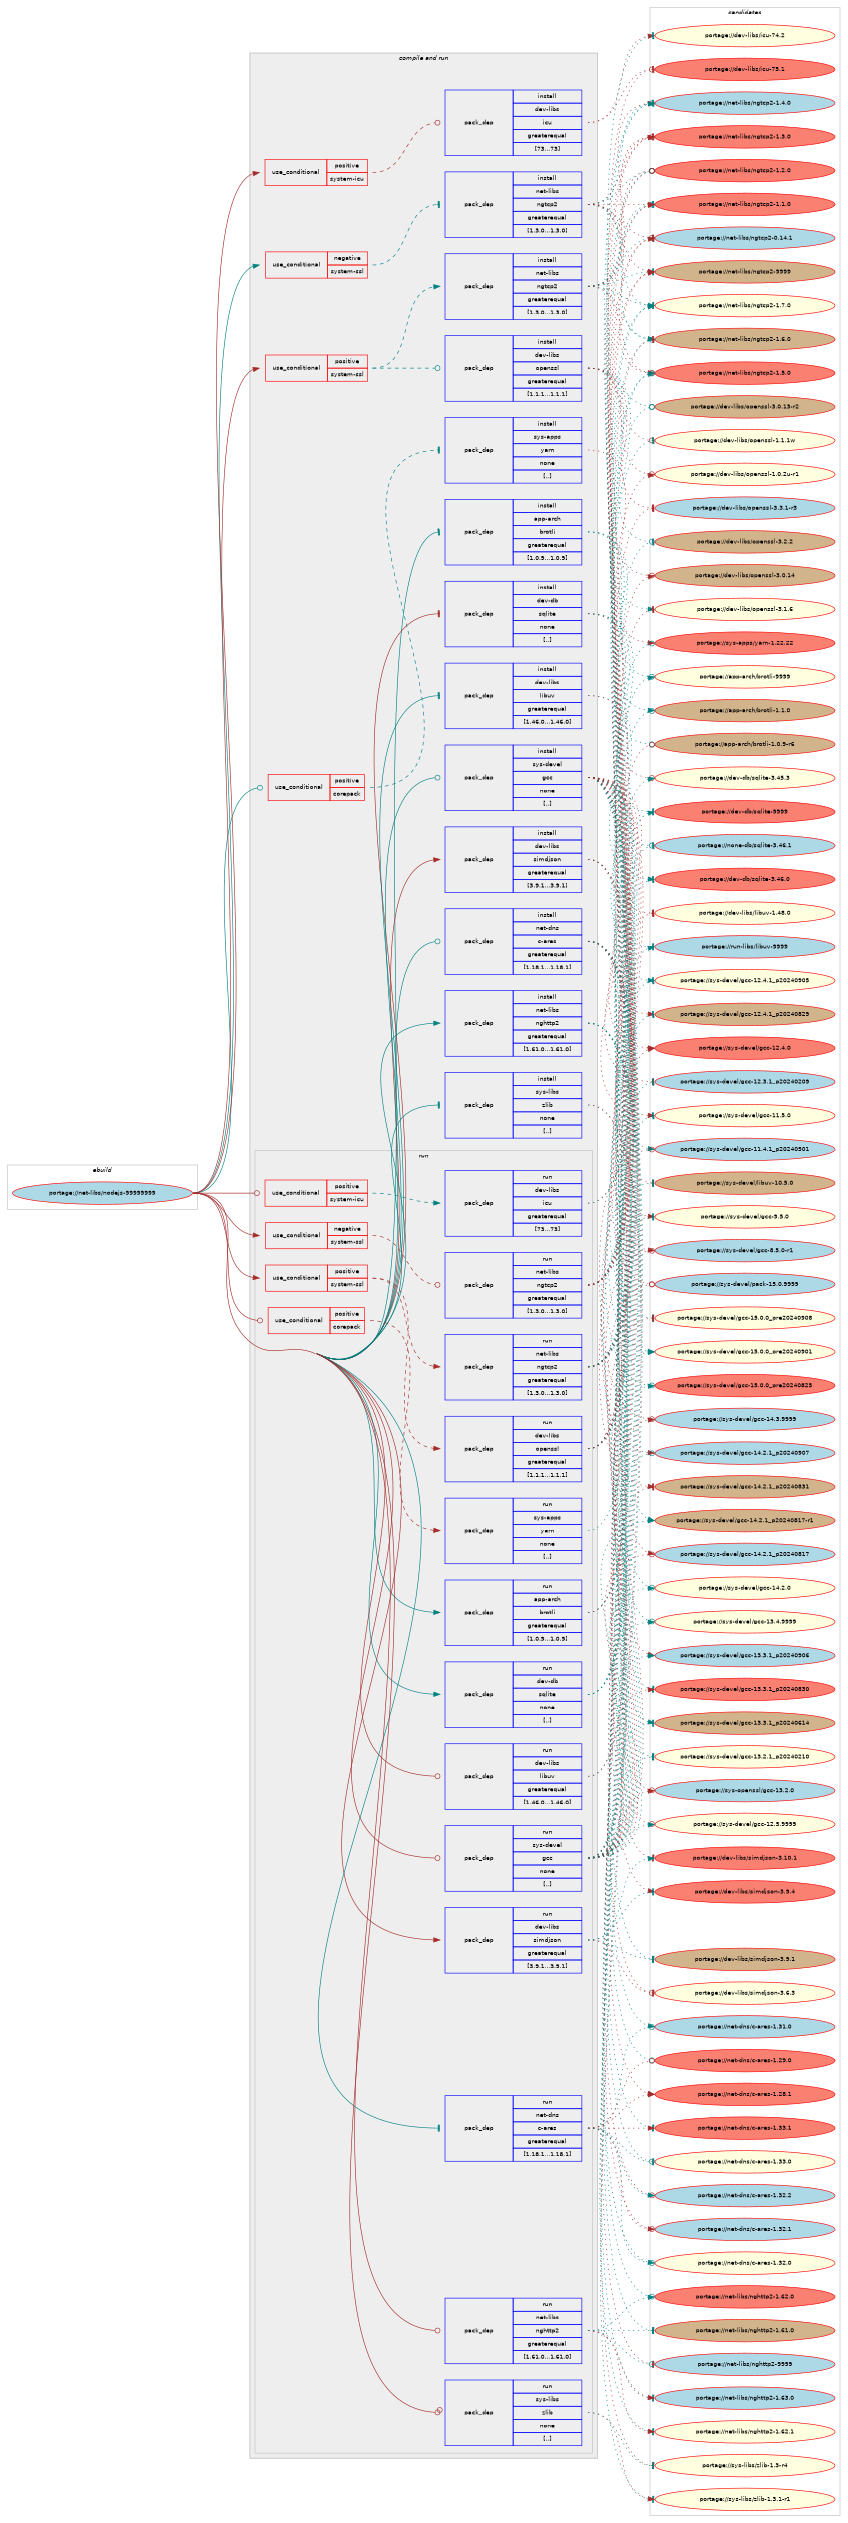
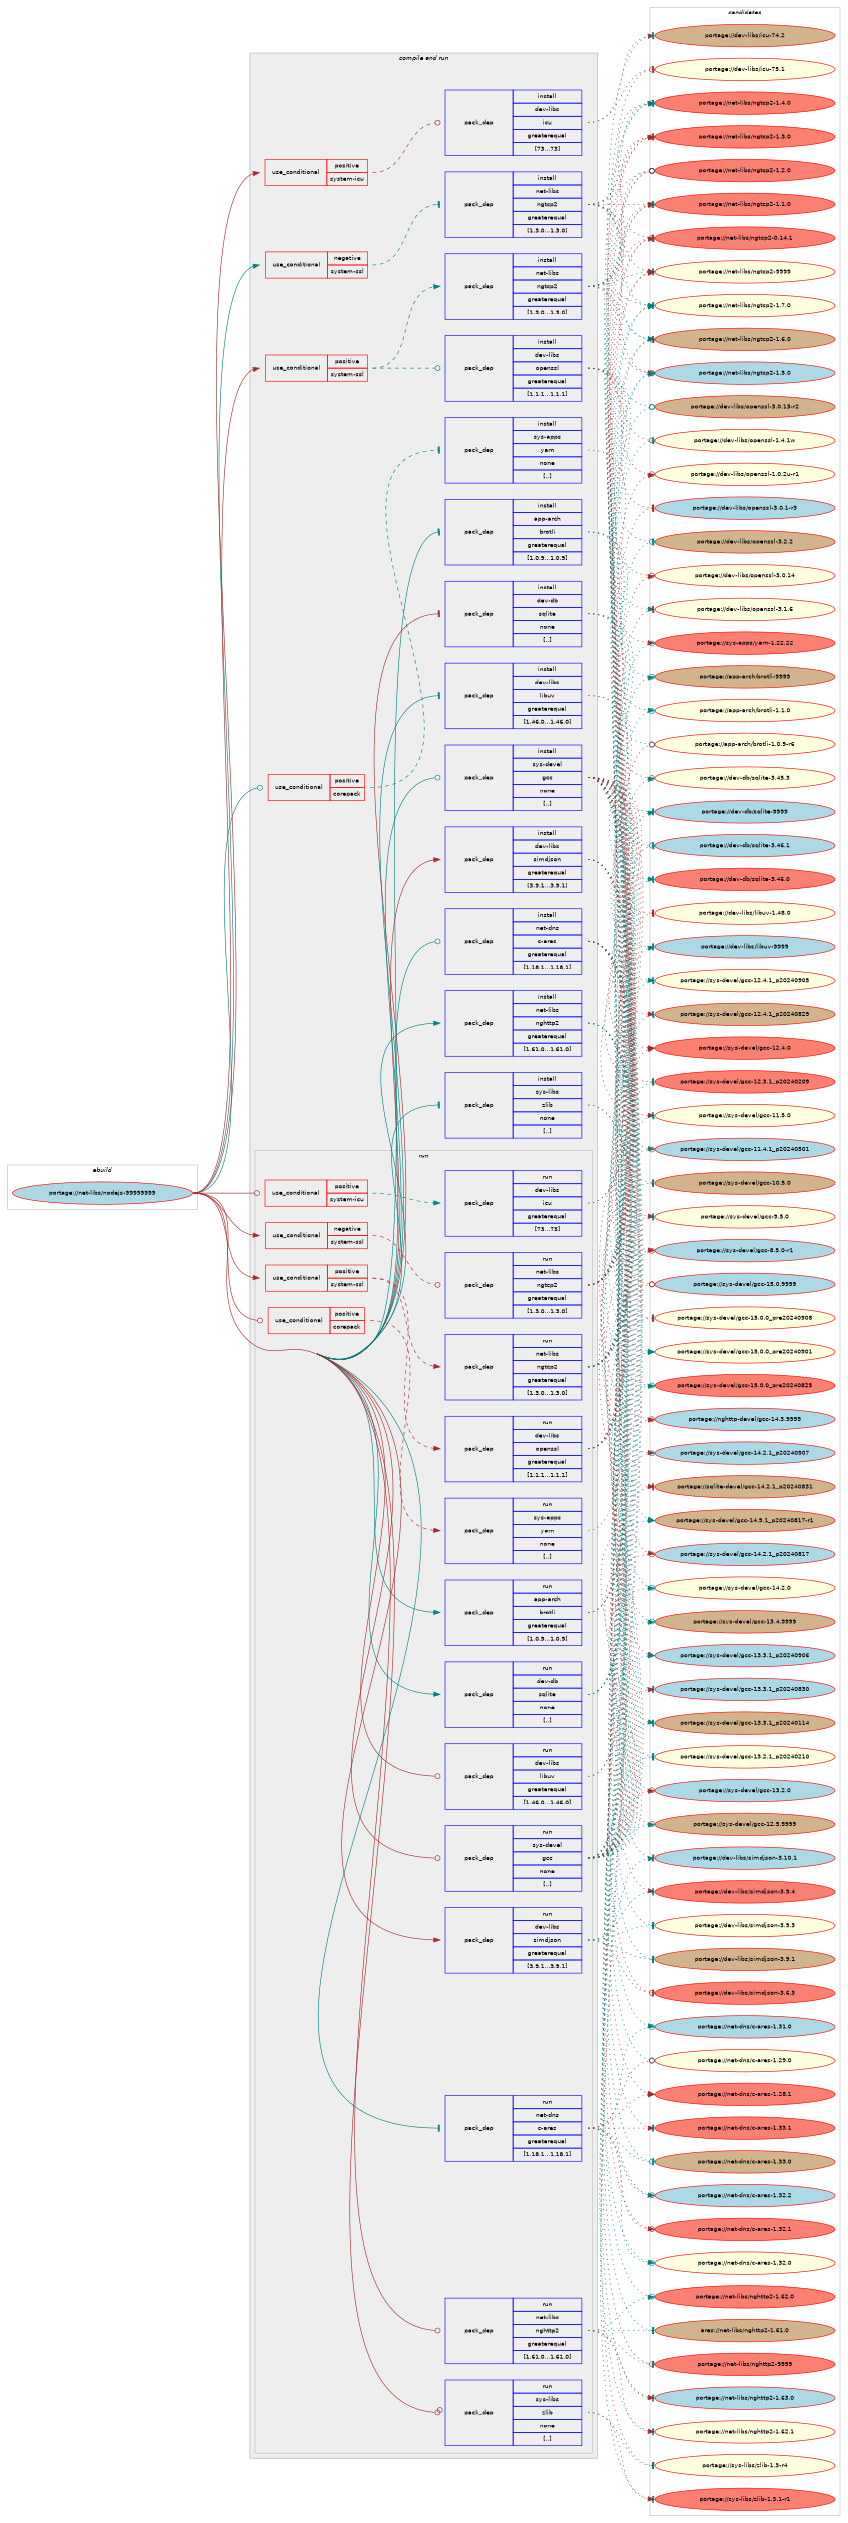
node "portage://dev-libs/icu-74.2": fillcolor lightyellow -> tan
node "portage://dev-libs/icu-75.1": fillcolor salmon -> lightyellow
node "portage://net-libs/ngtcp2-1.4.0": fillcolor lightblue -> salmon
node "portage://net-libs/ngtcp2-0.14.1": fillcolor lightblue -> salmon
node "portage://net-libs/ngtcp2-9999": fillcolor tan -> lightyellow
node "portage://net-libs/ngtcp2-1.5.0": fillcolor salmon -> lightblue
node "portage://dev-libs/openssl-1.1.1w": label "portage://dev-libs/openssl-1.1.1w" -> "portage://dev-libs/openssl-1.4.1w"
node "portage://dev-libs/openssl-3.3.1-r3": label "portage://dev-libs/openssl-3.3.1-r3" -> "portage://dev-libs/openssl-3.0.1-r3"
node "portage://dev-libs/openssl-3.0.14": fillcolor tan -> lightyellow
node "portage://app-arch/brotli-9999": fillcolor lightyellow -> tan
node "portage://app-arch/brotli-1.1.0": fillcolor tan -> lightyellow
node "portage://app-arch/brotli-1.0.9-r6": fillcolor tan -> lightyellow
node "portage://dev-db/sqlite-9999": fillcolor salmon -> lightblue
node "portage://none-db/sqlite-3.46.1": label "portage://none-db/sqlite-3.46.1" -> "portage://dev-db/sqlite-3.46.1"
node "portage://run-libs/libuv-9999": label "portage://run-libs/libuv-9999" -> "portage://dev-libs/libuv-9999"
node "portage://sys-devel/gcc-12.3.1_p20240209": fillcolor lightblue -> salmon
node "portage://sys-devel/libuv-10.5.0": label "portage://sys-devel/libuv-10.5.0" -> "portage://sys-devel/gcc-10.5.0"
node "portage://sys-devel/pack-15.0.9999": label "portage://sys-devel/pack-15.0.9999" -> "portage://sys-devel/gcc-15.0.9999"
node "portage://sys-devel/gcc-14.3.9999": label "portage://sys-devel/gcc-14.3.9999" -> "portage://nghttp-devel/gcc-14.3.9999"
node "portage://sys-devel/gcc-14.2.1_p20240831": label "portage://sys-devel/gcc-14.2.1_p20240831" -> "portage://sqlite-devel/gcc-14.2.1_p20240831"
node "portage://sys-devel/gcc-14.2.1_p20240817-r1": label "portage://sys-devel/gcc-14.2.1_p20240817-r1" -> "portage://sys-devel/gcc-14.9.1_p20240817-r1"
node "portage://sys-devel/gcc-13.4.9999": fillcolor lightyellow -> tan
node "portage://sys-devel/gcc-13.3.1_p20240830": fillcolor salmon -> lightblue
node "portage://sys-devel/gcc-13.3.1_p20240614": label "portage://sys-devel/gcc-13.3.1_p20240614" -> "portage://sys-devel/gcc-13.3.1_p20240114"
node "portage://sys-openssl/gcc-13.2.0": label "portage://sys-openssl/gcc-13.2.0" -> "portage://sys-devel/gcc-13.2.0"
node "portage://sys-devel/gcc-12.5.9999": fillcolor lightyellow -> tan
node "portage://dev-libs/simdjson-3.10.1": fillcolor salmon -> lightblue
node "portage://dev-libs/simdjson-3.9.3": added
node "portage://dev-libs/simdjson-3.6.3": fillcolor lightyellow -> salmon
node "portage://net-dns/c-ares-1.29.0": fillcolor salmon -> lightyellow
node "portage://net-dns/c-ares-1.33.0": fillcolor lightyellow -> tan
node "portage://net-dns/c-ares-1.32.1": fillcolor lightblue -> salmon
node "portage://net-libs/nghttp2-1.61.0": label "portage://net-libs/nghttp2-1.61.0" -> "ares://net-libs/nghttp2-1.61.0"
node "portage://net-libs/nghttp2-9999": fillcolor lightblue -> salmon
node "portage://sys-libs/zlib-1.3.1-r1": fillcolor lightyellow -> salmon
